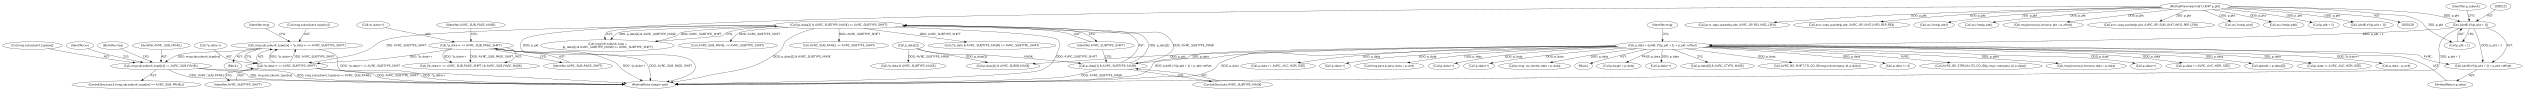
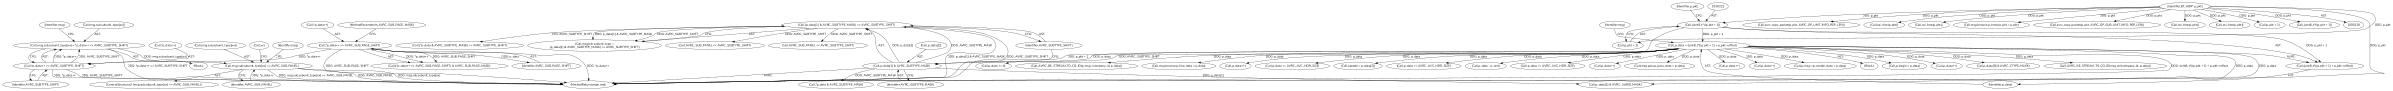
node "(MethodParameterIn,BT_HDR* p_pkt)": label "(MethodParameterIn,BT_HDR* p_pkt)" -> "(Identifier,BT_HDR* p_pkt)"
node "(Identifier,p_subunit)": label "(Identifier,p_subunit)" -> "(Identifier,p_pkt)"
node "(Identifier,AVRC_SUB_PAGE_MASK)": label "(Identifier,AVRC_SUB_PAGE_MASK)" -> "(MethodParameterIn,AVRC_SUB_PAGE_MASK)"
node "(Call,avrc_copy_packet(p_pkt, AVRC_OP_REJ_MSG_LEN))": removed
node "(Call,avrc_copy_packet(p_pkt, AVRC_OP_UNIT_INFO_RSP_REJ))": label "(Call,avrc_copy_packet(p_pkt, AVRC_OP_UNIT_INFO_RSP_REJ))" -> "(Call,avrc_copy_packet(p_pkt, AVRC_OP_UNIT_INFO_RSP_LEN))"
node "(Call,msg.browse.p_browse_pkt = p_offset)": label "(Call,msg.browse.p_browse_pkt = p_offset)" -> "(Call,msg.browse.p_browse_pkt = p_pkt)"
edge "(Call,(p_data[1] & AVRC_SUBTYPE_MASK) >> AVRC_SUBTYPE_SHIFT)" -> "(Call,*p_data++ >> AVRC_SUBTYPE_SHIFT)": removed, label "DDG: AVRC_SUBTYPE_SHIFT"
edge "(Call,(p_data[1] & AVRC_SUBTYPE_MASK) >> AVRC_SUBTYPE_SHIFT)" -> "(Call,(*p_data & AVRC_SUBTYPE_MASK) >> AVRC_SUBTYPE_SHIFT)": label "DDG: AVRC_SUBTYPE_SHIFT" -> "CFG: AVRC_SUBTYPE_SHIFT"
node "(Identifier,xx)": label "(Identifier,xx)" -> "(Call,xx)"
edge "(Call,p_data[1])" -> "(Call,*p_data & AVRC_SUBTYPE_MASK)": now "(Call,p_data[1] & AVRC_SUBTYPE_MASK)" -> "(Call,*p_data & AVRC_SUBTYPE_MASK)"
edge "(Call,p_data[1])" -> "(Call,p_data[1] & AVRC_SUBID_MASK)": now "(Call,p_data[1] & AVRC_SUBTYPE_MASK)" -> "(Call,p_data[1] & AVRC_SUBID_MASK)"
edge "(Identifier,AVRC_SUB_PANEL)" -> "(Call,msg.sub.subunit_type[xx] == AVRC_SUB_PANEL)": label "AST: " -> "DDG: *p_data++"
edge "(Call,*p_data++ >> AVRC_SUB_PAGE_SHIFT)" -> "(Identifier,AVRC_SUB_PAGE_SHIFT)": label "CFG: " -> "DDG: p_data"
edge "(Call,p_data[1])" -> "(Call,p_data[1] & AVRC_SUBTYPE_MASK)": label "MASK: " -> "AST: "
edge "(Call,p_data = (uint8_t*)(p_pkt + 1) + p_pkt->offset)" -> "(Call,p_data[1] & AVRC_SUBID_MASK)": label "DDG: p_pkt" -> "DDG: p_data"
edge "(Call,p_data = (uint8_t*)(p_pkt + 1) + p_pkt->offset)" -> "(Call,p_begin = p_data)": label "PAGE: p_data" -> "DDG: p_data"
edge "(Call,p_data = (uint8_t*)(p_pkt + 1) + p_pkt->offset)" -> "(Call,p_data[0] & AVRC_CTYPE_MASK)": label "CFG: " -> "DDG: p_data"
edge "(Call,p_data = (uint8_t*)(p_pkt + 1) + p_pkt->offset)" -> "(Call,p_data += 4)": label "DDG: p_data" -> "DDG: AVRC_SUBTYPE_SHIFT"
edge "(Call,p_data = (uint8_t*)(p_pkt + 1) + p_pkt->offset)" -> "(Call,AVRC_BE_STREAM_TO_CO_ID(p_msg->company_id, p_data))": label "AVRC: " -> "DDG: p_data"
edge "(Call,p_data = (uint8_t*)(p_pkt + 1) + p_pkt->offset)" -> "(Call,p_data - p_unit)": label "DDG: *p_data++" -> "DDG: p_data"
node "(Call,msg.pass.p_pass_data = p_uint)": label "(Call,msg.pass.p_pass_data = p_uint)" -> "(Call,msg.pass.p_pass_data = p_data)"
node "(Call,AVRC_BE_SHIFT_TO_CO_ID(msg.unit.company_id, p_data))": label "(Call,AVRC_BE_SHIFT_TO_CO_ID(msg.unit.company_id, p_data))" -> "(Call,AVRC_BE_STREAM_TO_CO_ID(msg.unit.company_id, p_data))"
node "(Call,msg.browse.p_browse_data = p_data)": label "(Call,msg.browse.p_browse_data = p_data)" -> "(Call,msg.browse.p_free_data = p_data)"
edge "(Call,msg.sub.subunit_type[xx] == AVRC_SUB_PANEL)" -> "(Identifier,AVRC_SUB_PANEL)": added, label "CFG:"
edge "(Call,p_data[1] & AVRC_SUBTYPE_MASK)" -> "(MethodReturn,begin void)": label "DDG: AVRC_SUBTYPE_MASK" -> "AVRC: "
node "(ControlStructure,AVRC_SUBTYPE_MASK)": label "(ControlStructure,AVRC_SUBTYPE_MASK)" -> "(Identifier,AVRC_SUBTYPE_MASK)"
node "(MethodReturn,p_data)": label "(MethodReturn,p_data)" -> "(Identifier,p_data)"
